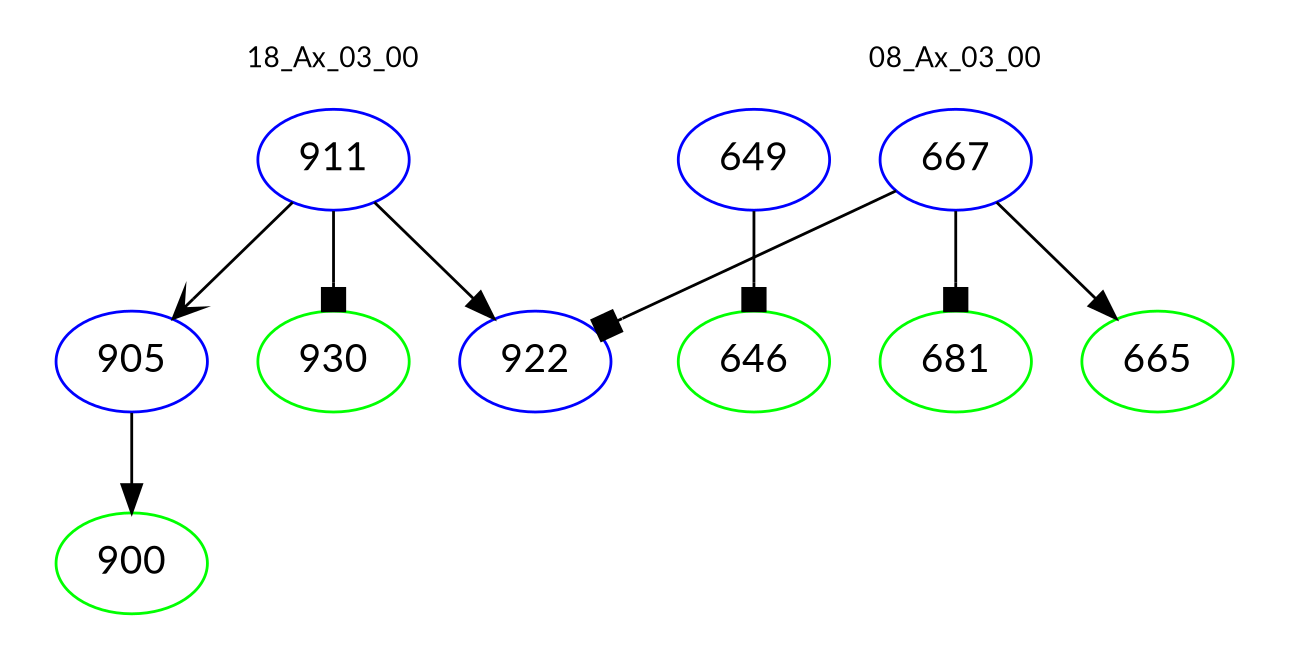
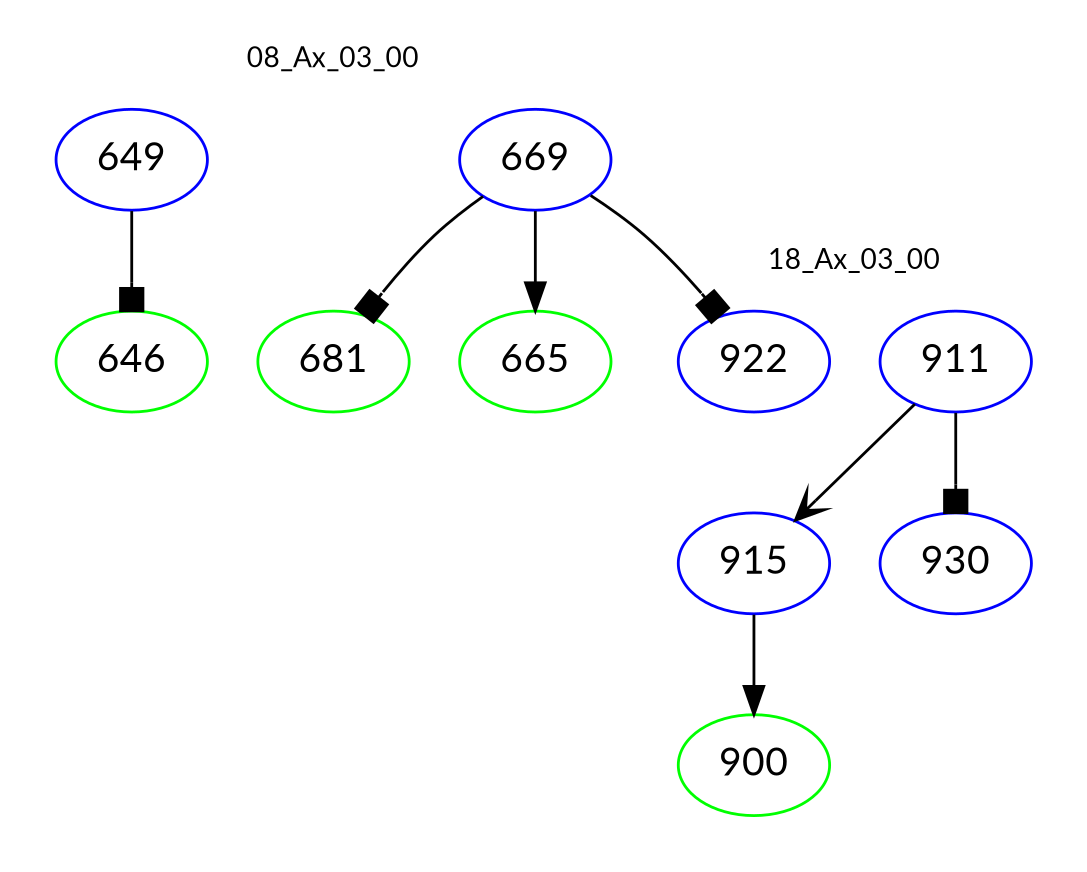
node "667": label "667" -> "669"
edge "911" -> "922": removed
node "905": label "905" -> "915"
node "930": color green -> blue
